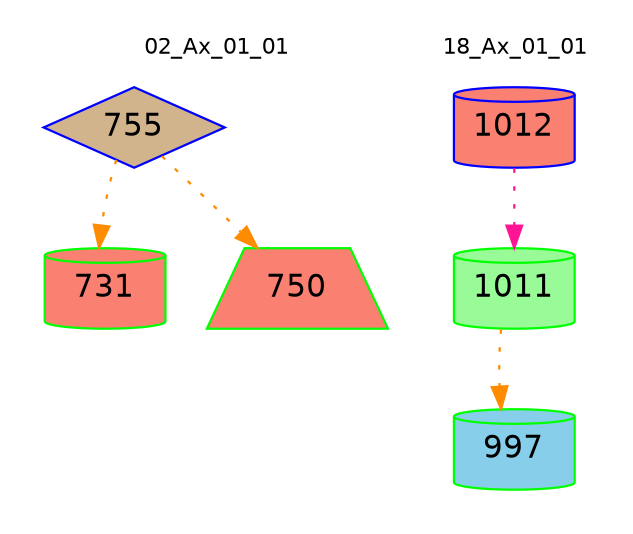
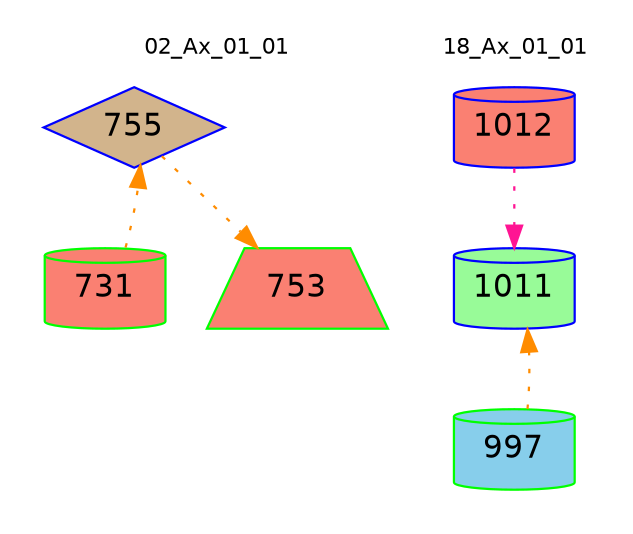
edge "755" -> "731": reversed
node "750": label "750" -> "753"
node "1011": color green -> blue
edge "1011" -> "997": reversed
